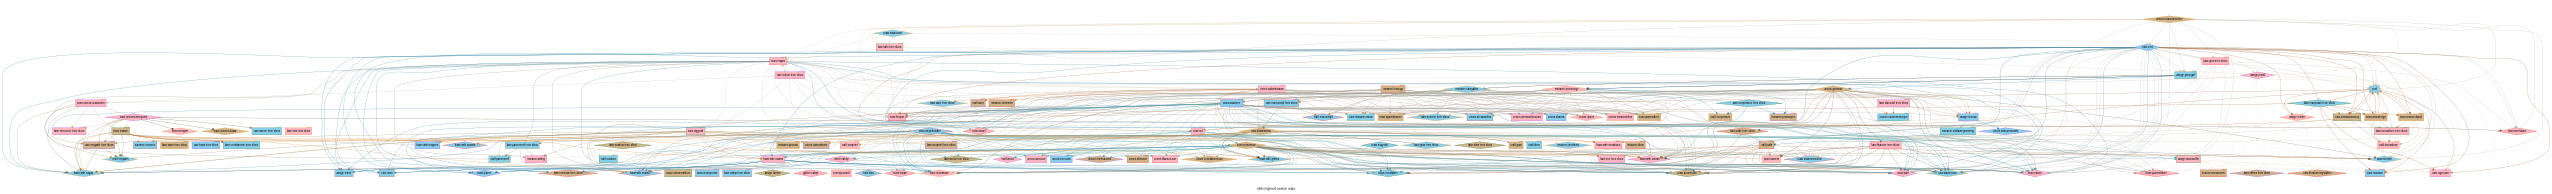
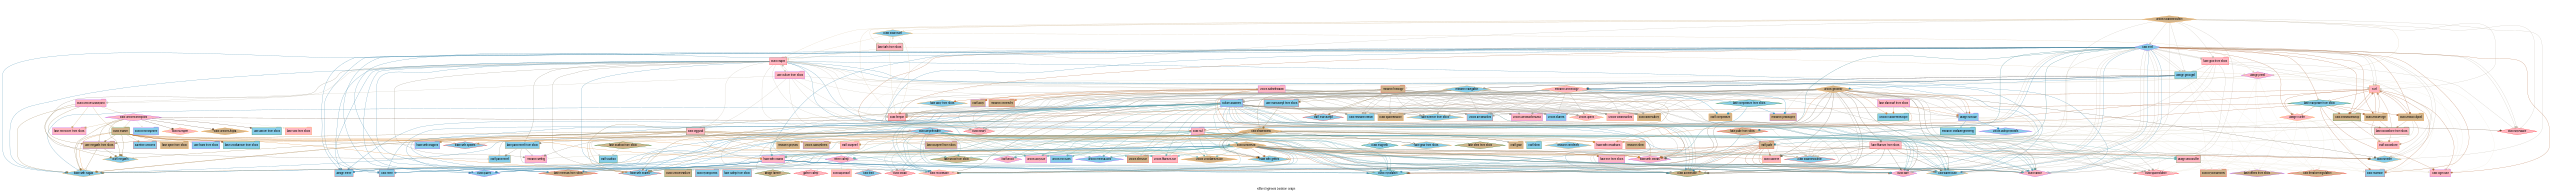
node "hunt": fillcolor skyblue -> lightpink
node "build academy": label "build academy" -> "culture academy"
edge "build zebraWorkshop" -> "build hut": now "take manpower from stock" -> "build hut"
node "build chronosphere": added
node "unlock mineralAxes": fillcolor tan -> skyblue
